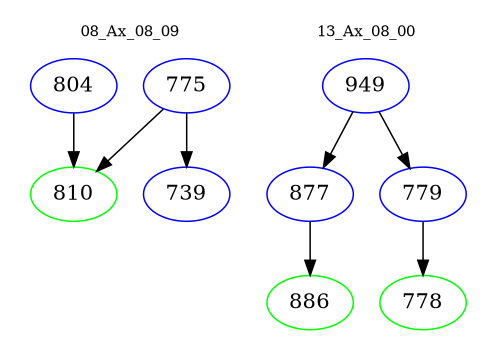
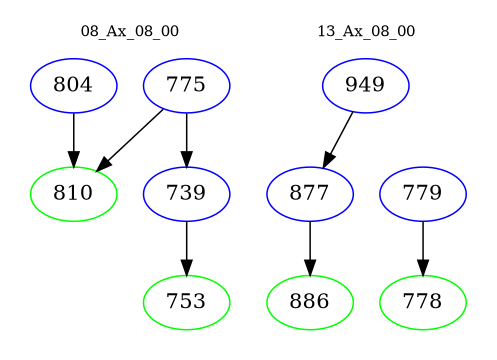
cluster "08_Ax_08_09": label "08_Ax_08_09" -> "08_Ax_08_00"
edge "949" -> "779": removed
node "753": added
